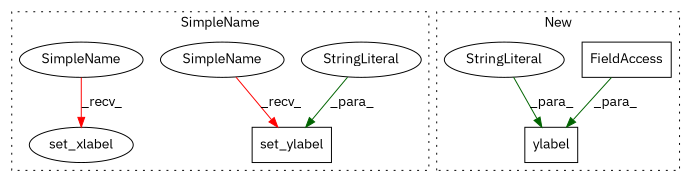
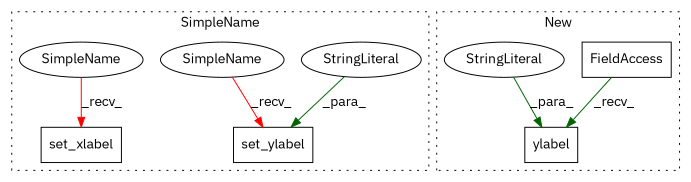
edge "FieldAccess" -> "ylabel": label "_para_" -> "_recv_"
node "set_xlabel": shape ellipse -> box
